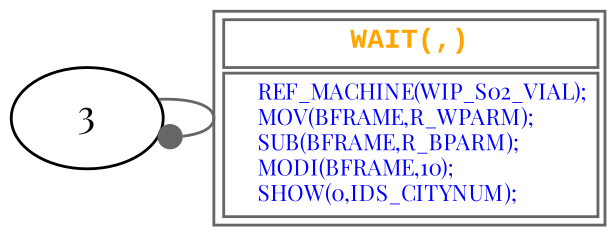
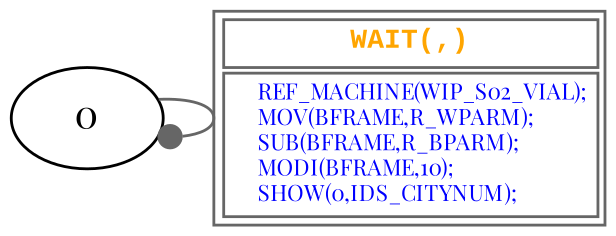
node "3": label "3" -> "0"
